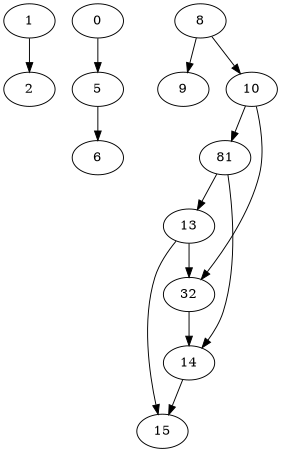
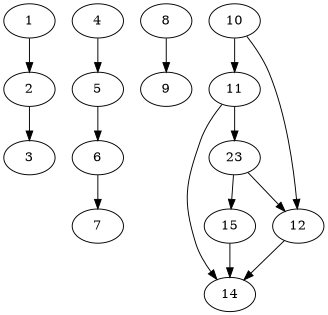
node "0": label "0" -> "4"
edge "8" -> "10": removed
node "3": added
node "81": label "81" -> "11"
node "7": added
node "13": label "13" -> "23"
node "32": label "32" -> "12"
edge "14" -> "15": reversed
